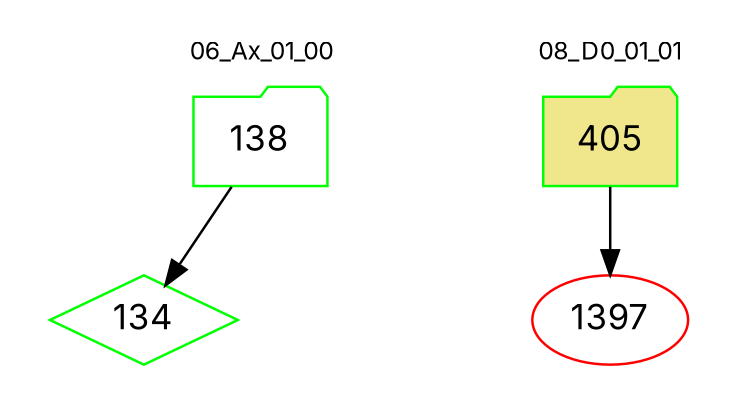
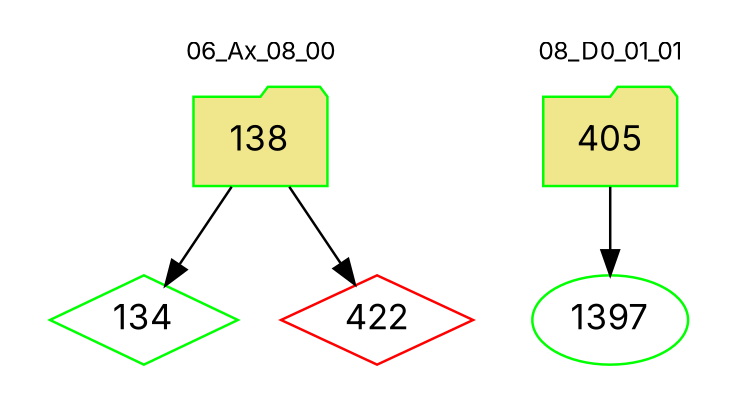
cluster "06_Ax_01_00": label "06_Ax_01_00" -> "06_Ax_08_00"
node "138": fillcolor white -> khaki
node "422": added
node "1397": color red -> green
